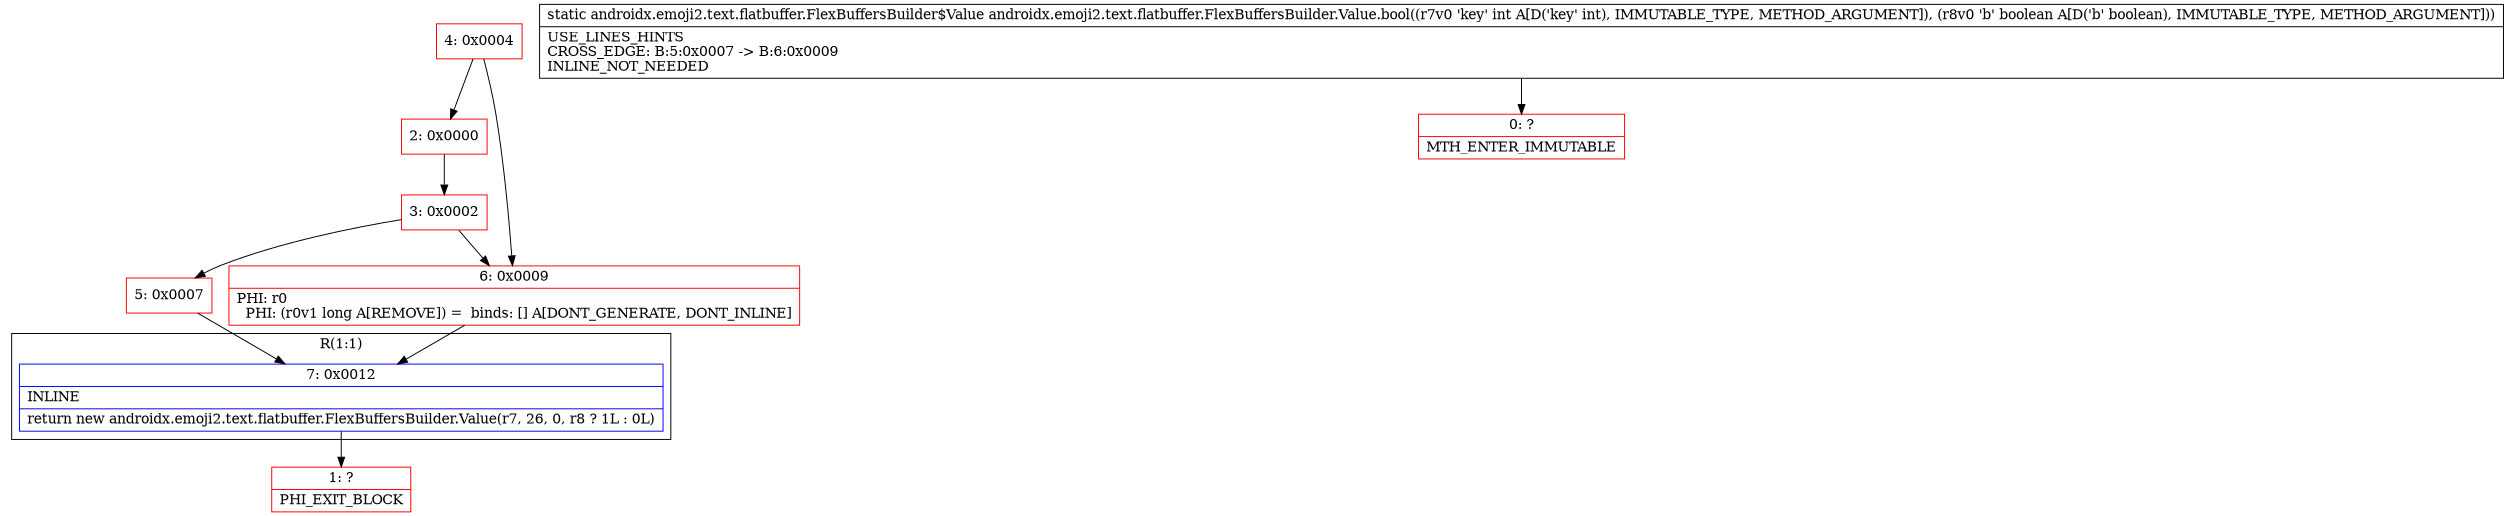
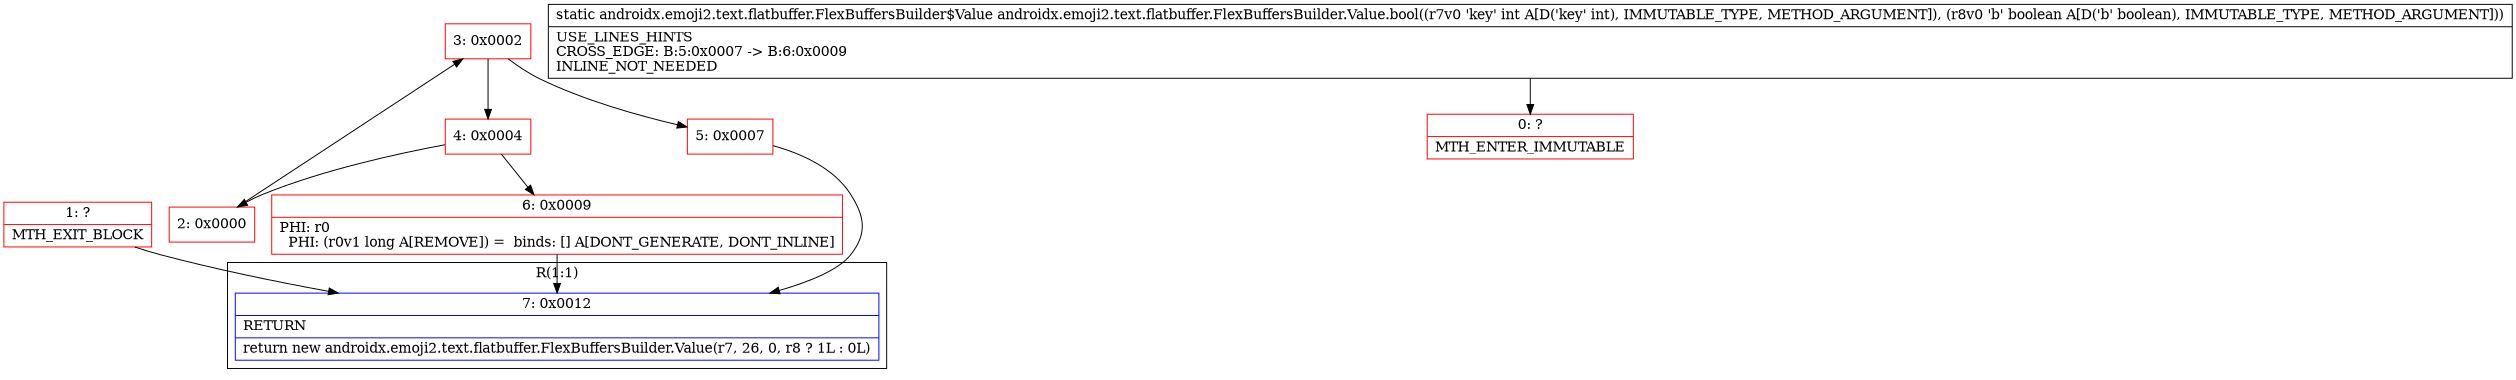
edge "3: 0x0002" -> "6: 0x0009": now "3: 0x0002" -> "4: 0x0004"
node "7: 0x0012": text "INLINE" -> "RETURN"
edge "7: 0x0012" -> "1: ?": reversed
node "1: ?": text "PHI_EXIT_BLOCK" -> "MTH_EXIT_BLOCK"
